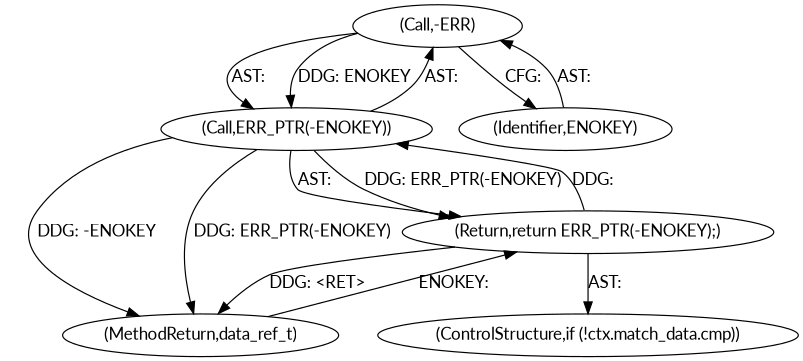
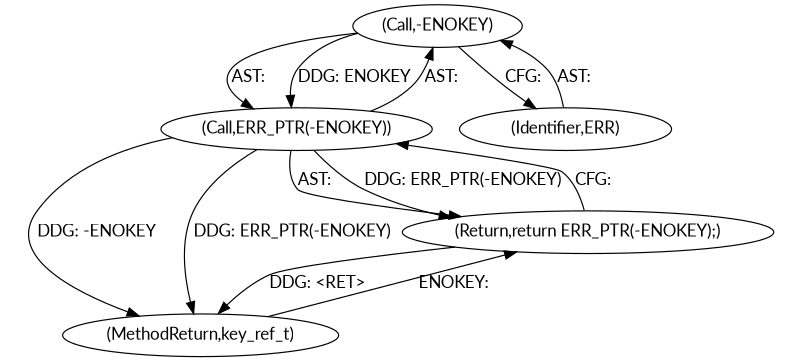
node "(Call,-ERR)": label "(Call,-ERR)" -> "(Call,-ENOKEY)"
node "(Identifier,ENOKEY)": label "(Identifier,ENOKEY)" -> "(Identifier,ERR)"
edge "(Return,return ERR_PTR(-ENOKEY);)" -> "(Call,ERR_PTR(-ENOKEY))": label "DDG: " -> "CFG: "
node "(MethodReturn,data_ref_t)": label "(MethodReturn,data_ref_t)" -> "(MethodReturn,key_ref_t)"
node "(ControlStructure,if (!ctx.match_data.cmp))": removed
